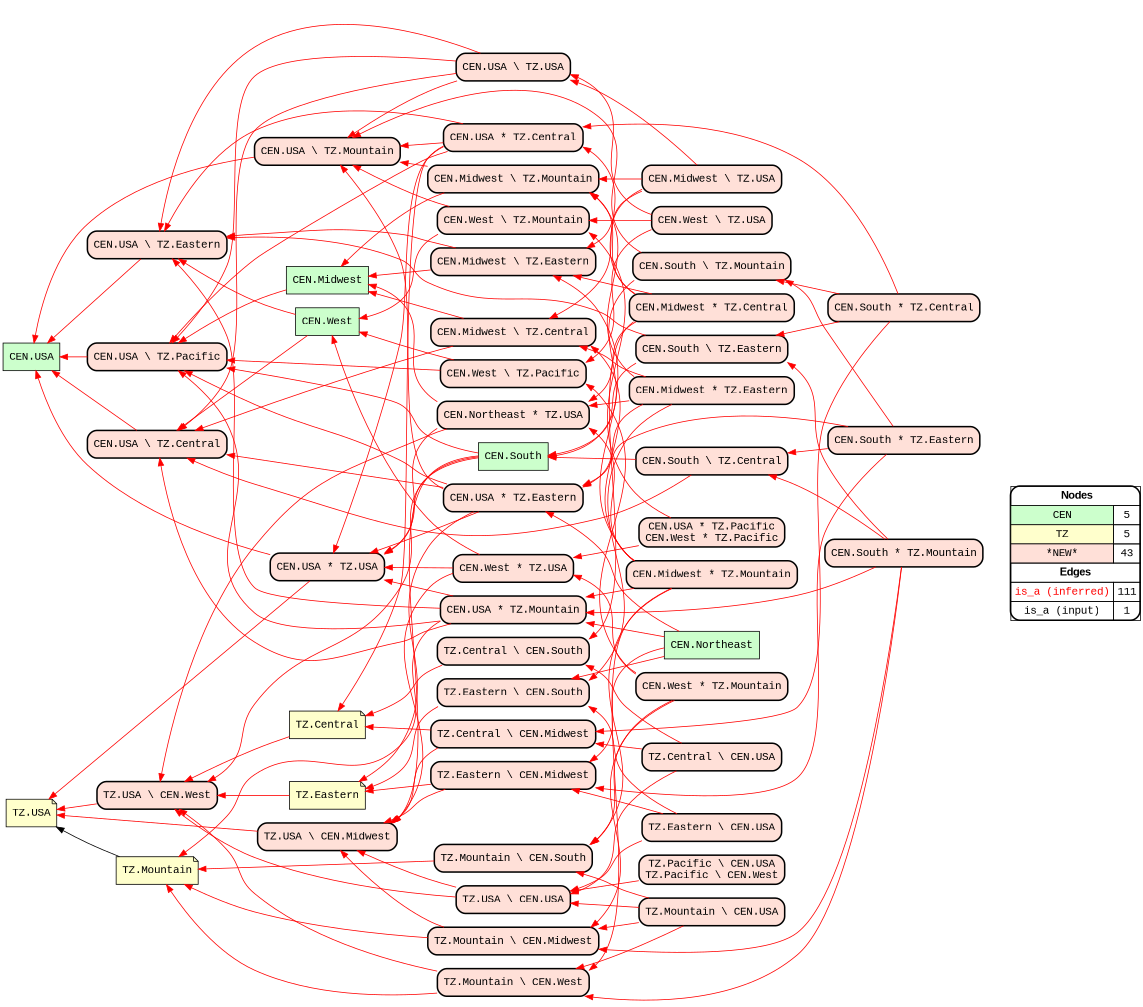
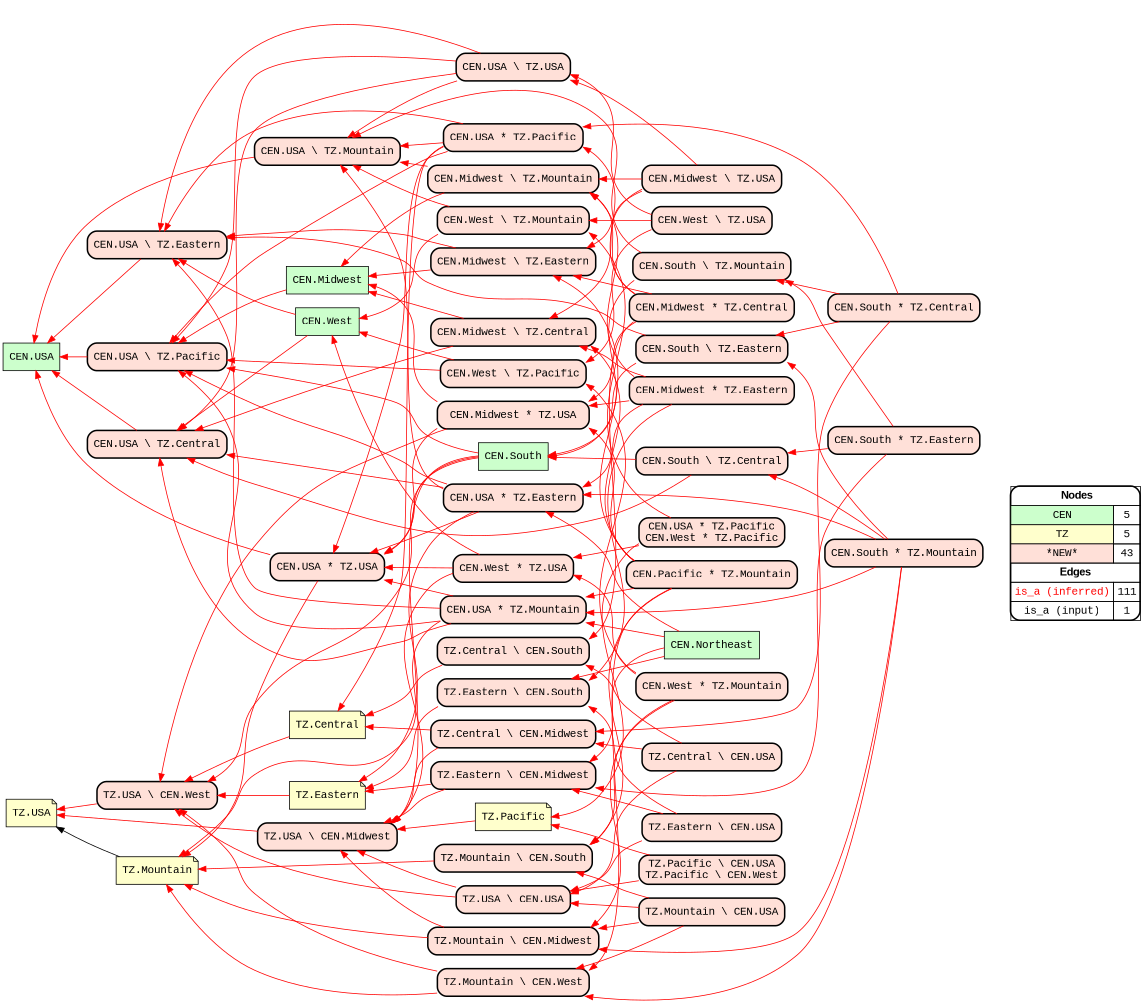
node "CEN.USA * TZ.Central": label "CEN.USA * TZ.Central" -> "CEN.USA * TZ.Pacific"
node "CEN.Northeast * TZ.USA": label "CEN.Northeast * TZ.USA" -> "CEN.Midwest * TZ.USA"
edge "CEN.South * TZ.Eastern" -> "CEN.USA * TZ.Eastern": now "CEN.South * TZ.Mountain" -> "CEN.USA * TZ.Eastern"
node "CEN.Midwest * TZ.Mountain": label "CEN.Midwest * TZ.Mountain" -> "CEN.Pacific * TZ.Mountain"
edge "CEN.USA * TZ.USA" -> "TZ.USA": now "CEN.USA * TZ.USA" -> "TZ.Mountain"
node "TZ.Pacific": added
